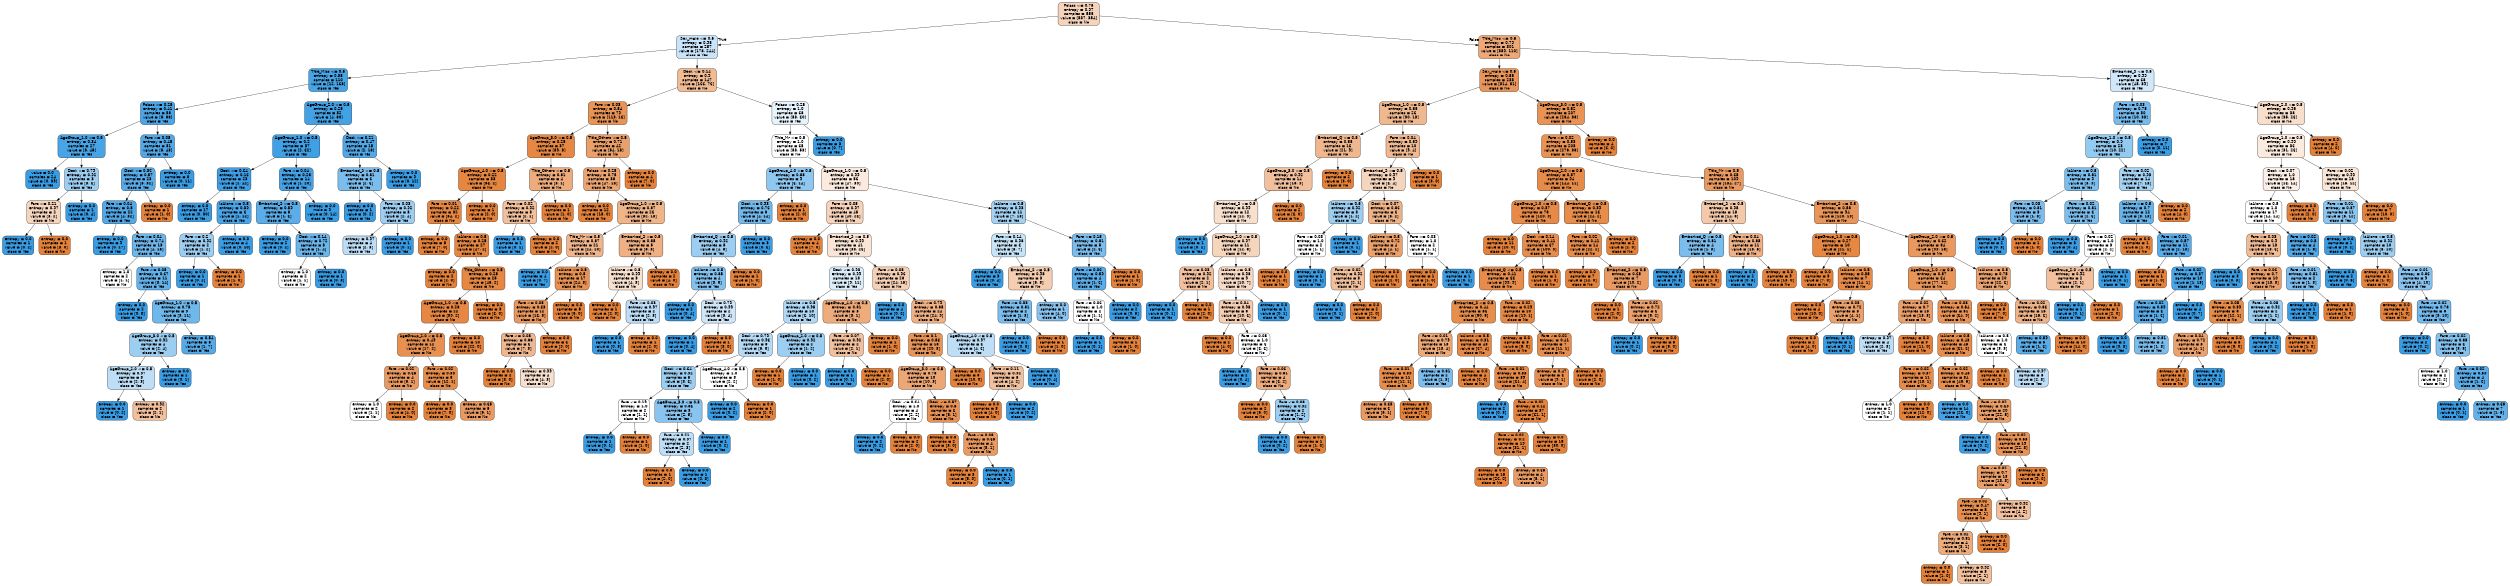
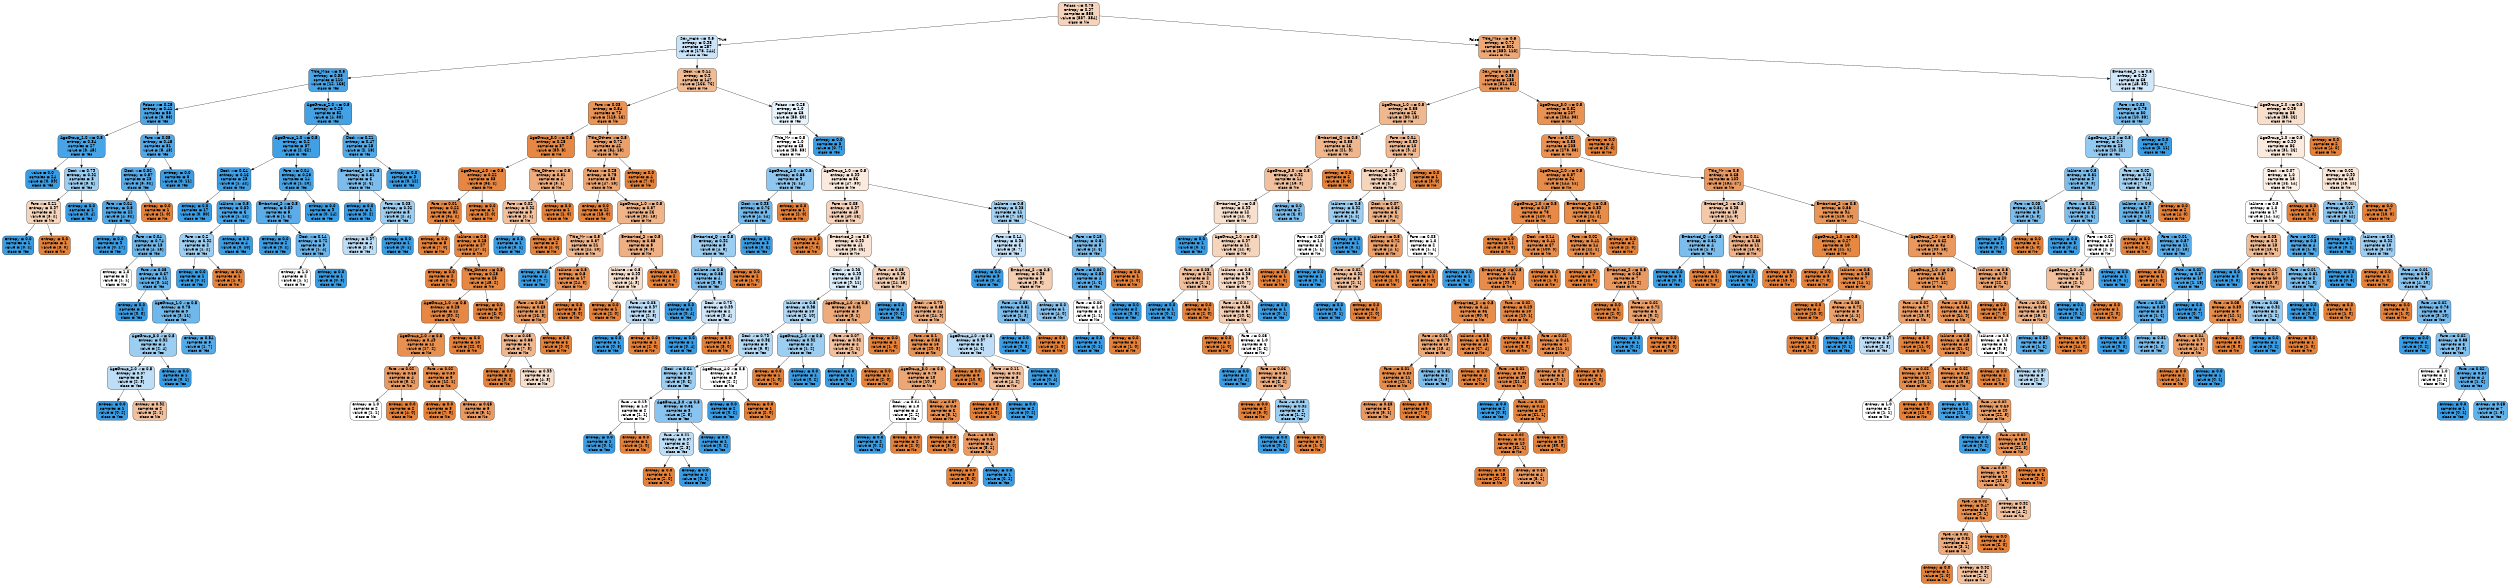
node "entropy = 0.0 male = 9 value = [0, 14] class = Yes": label "entropy = 0.0 male = 9 value = [0, 14] class = Yes" -> "entropy = 0.0 samples = 9 value = [0, 14] class = Yes"
node "entropy = 0.0 samples = 2 value = [6, 0] class = No": fillcolor #e58139 -> #7bbeee
